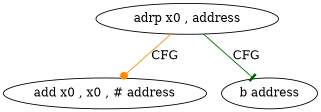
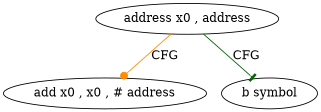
node "adrp x0 , address": label "adrp x0 , address" -> "address x0 , address"
node "b address": label "b address" -> "b symbol"
